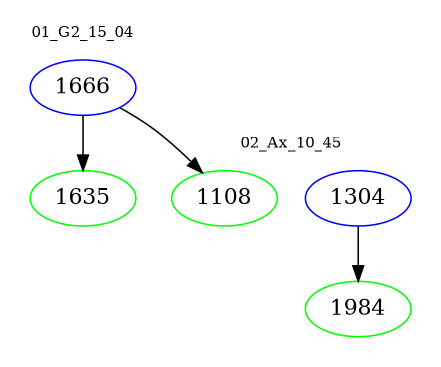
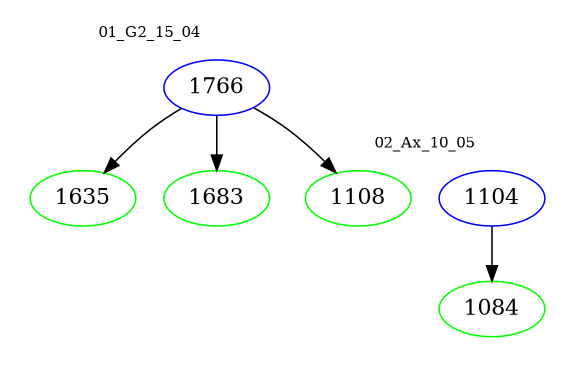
node "1666": label "1666" -> "1766"
cluster "02_Ax_10_45": label "02_Ax_10_45" -> "02_Ax_10_05"
node "1683": added
node "1304": label "1304" -> "1104"
node "1984": label "1984" -> "1084"
